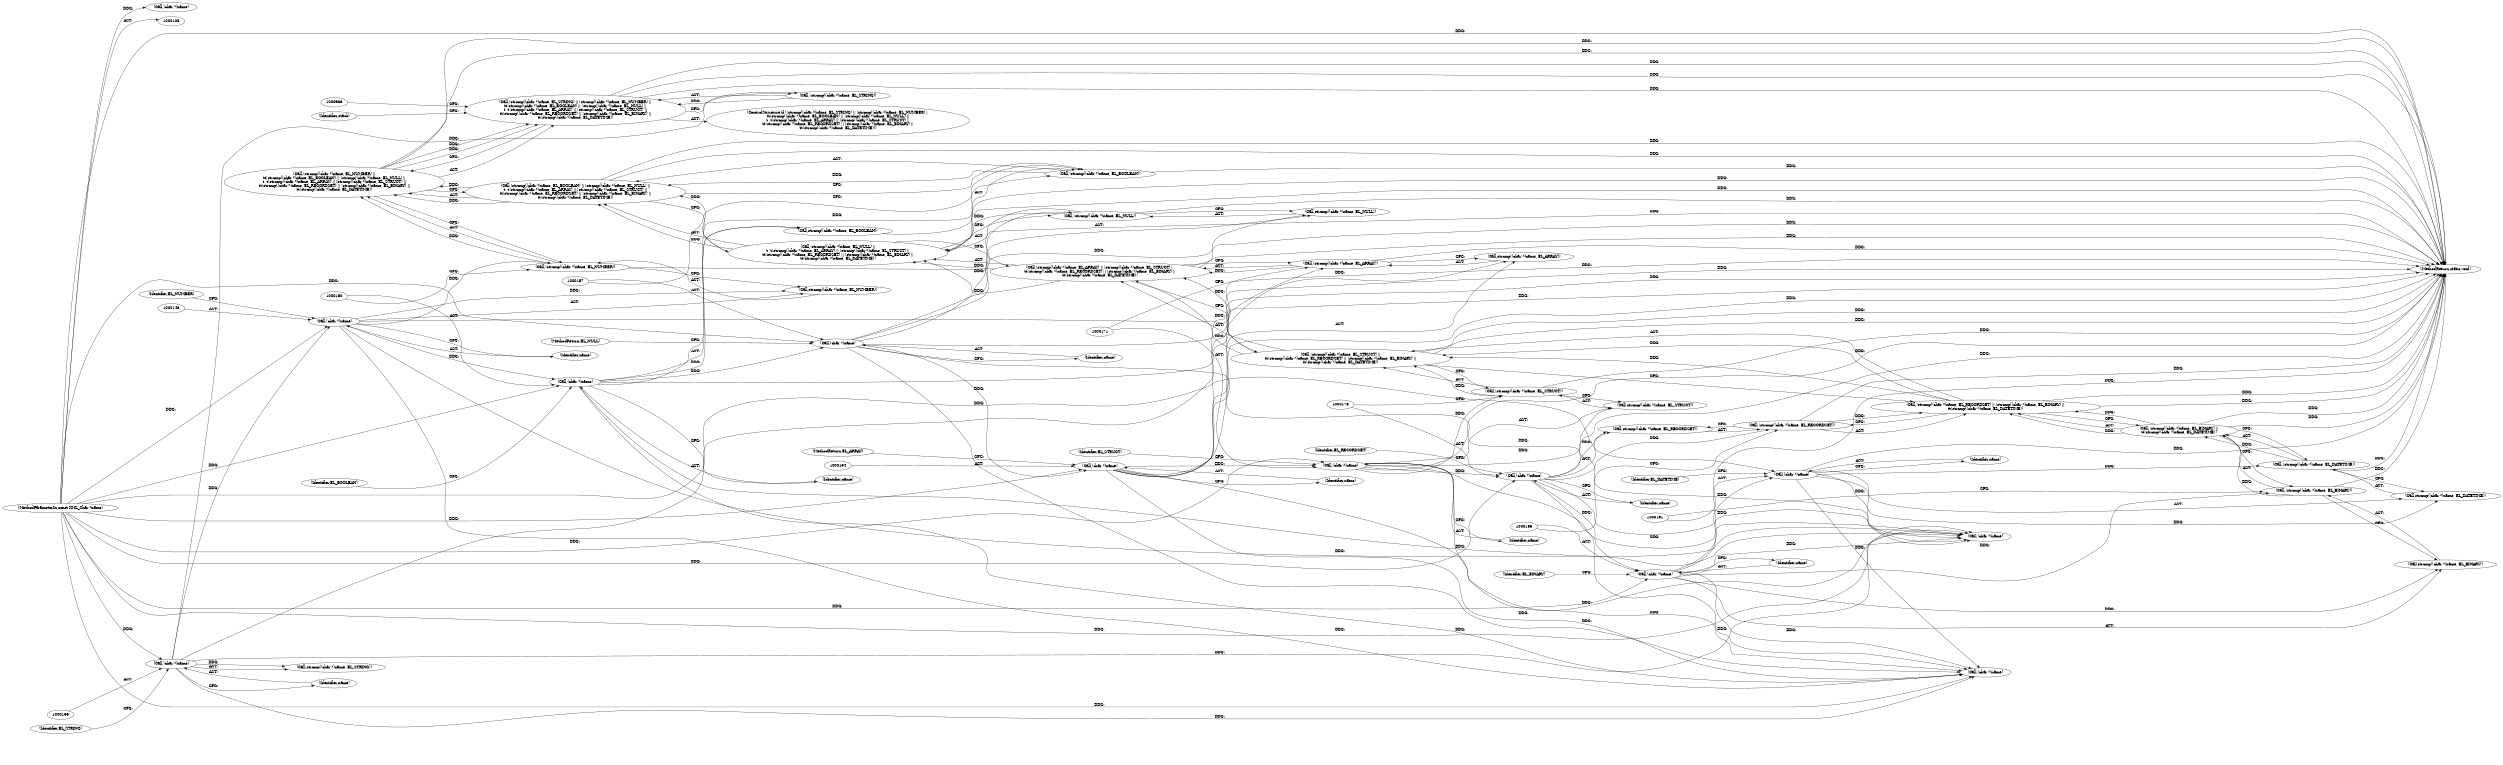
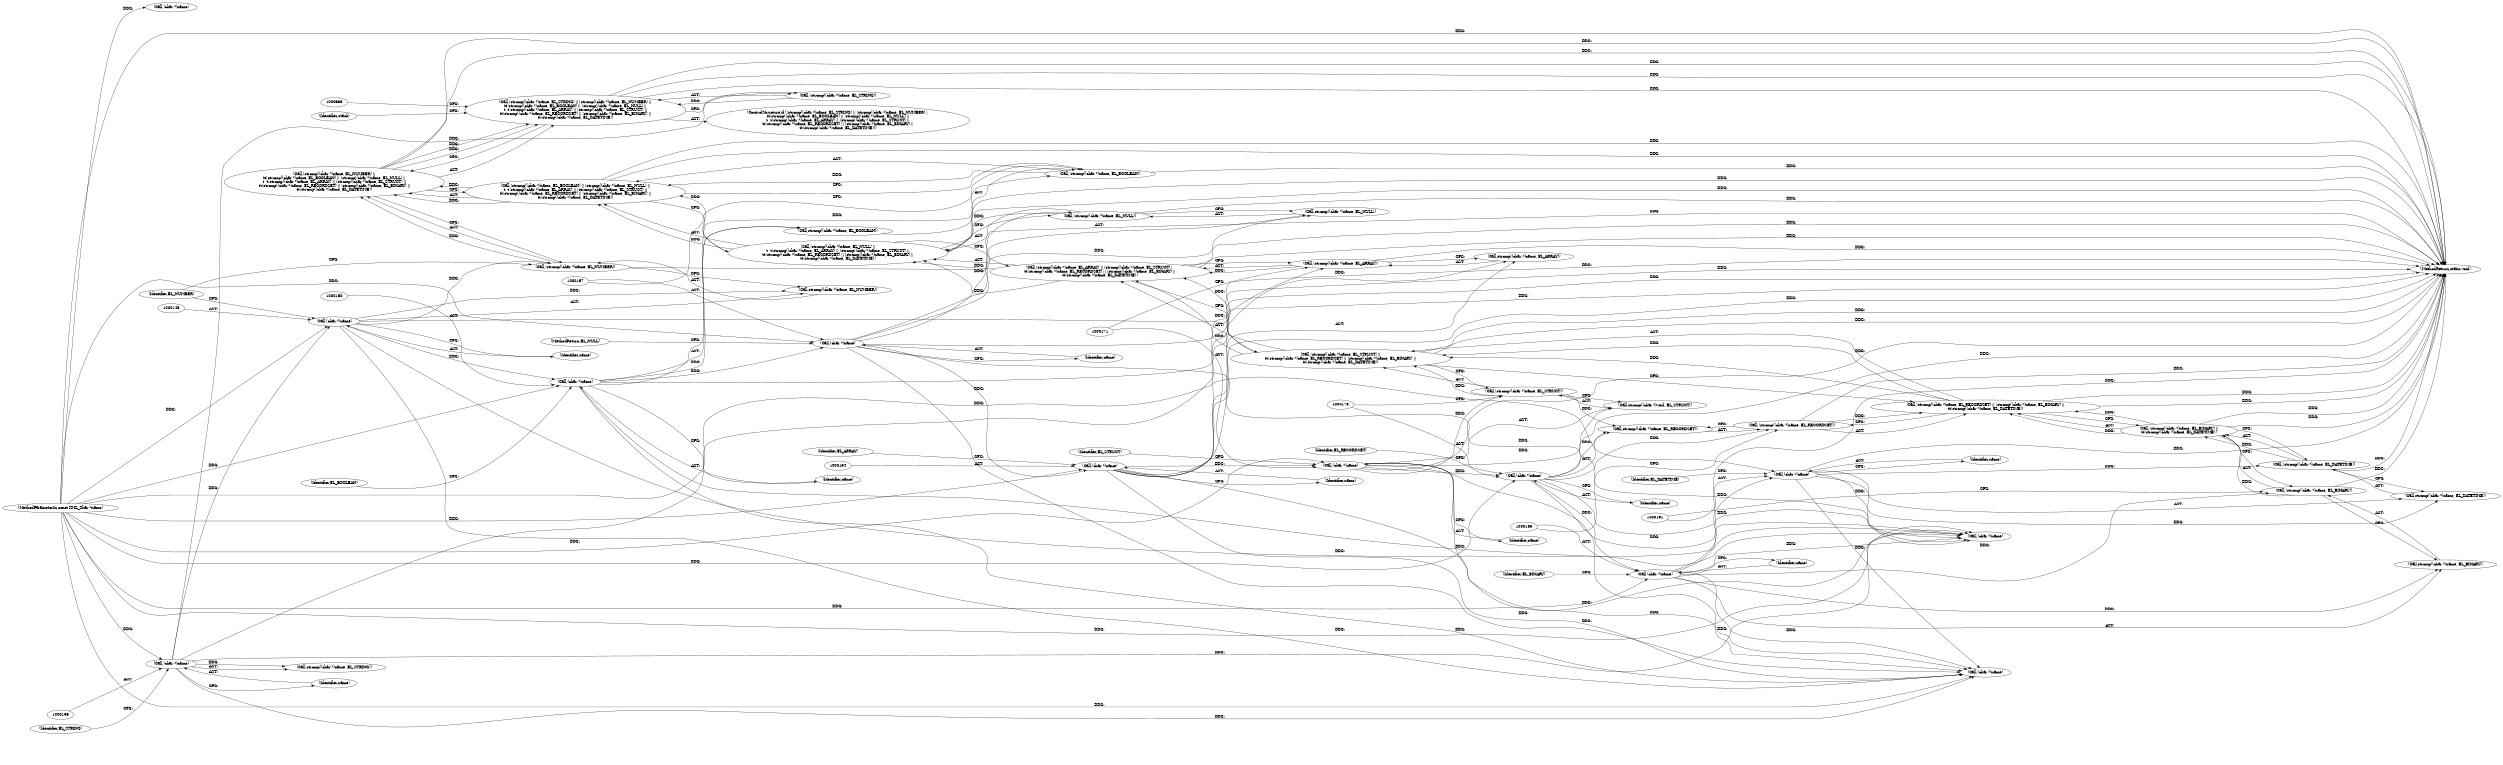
node "1000108": removed
edge "1000150" -> "(Call,!strcmp((char *)name, EL_NUMBER))": now "(Identifier,EL_NUMBER)" -> "(Call,!strcmp((char *)name, EL_NUMBER))"
edge "(Call,!strcmp((char *)name, EL_STRUCT))" -> "(MethodReturn,static void)": now "(Call,!strcmp((char *)name, EL_STRUCT))" -> "(Call,strcmp((char *)name, EL_RECORDSET))"
node "(Call,strcmp((char *)name, EL_STRUCT))": label "(Call,strcmp((char *)name, EL_STRUCT))" -> "(Call,strcmp((char *)void, EL_STRUCT))"
node "(MethodReturn,EL_ARRAY)": label "(MethodReturn,EL_ARRAY)" -> "(Identifier,EL_ARRAY)"
